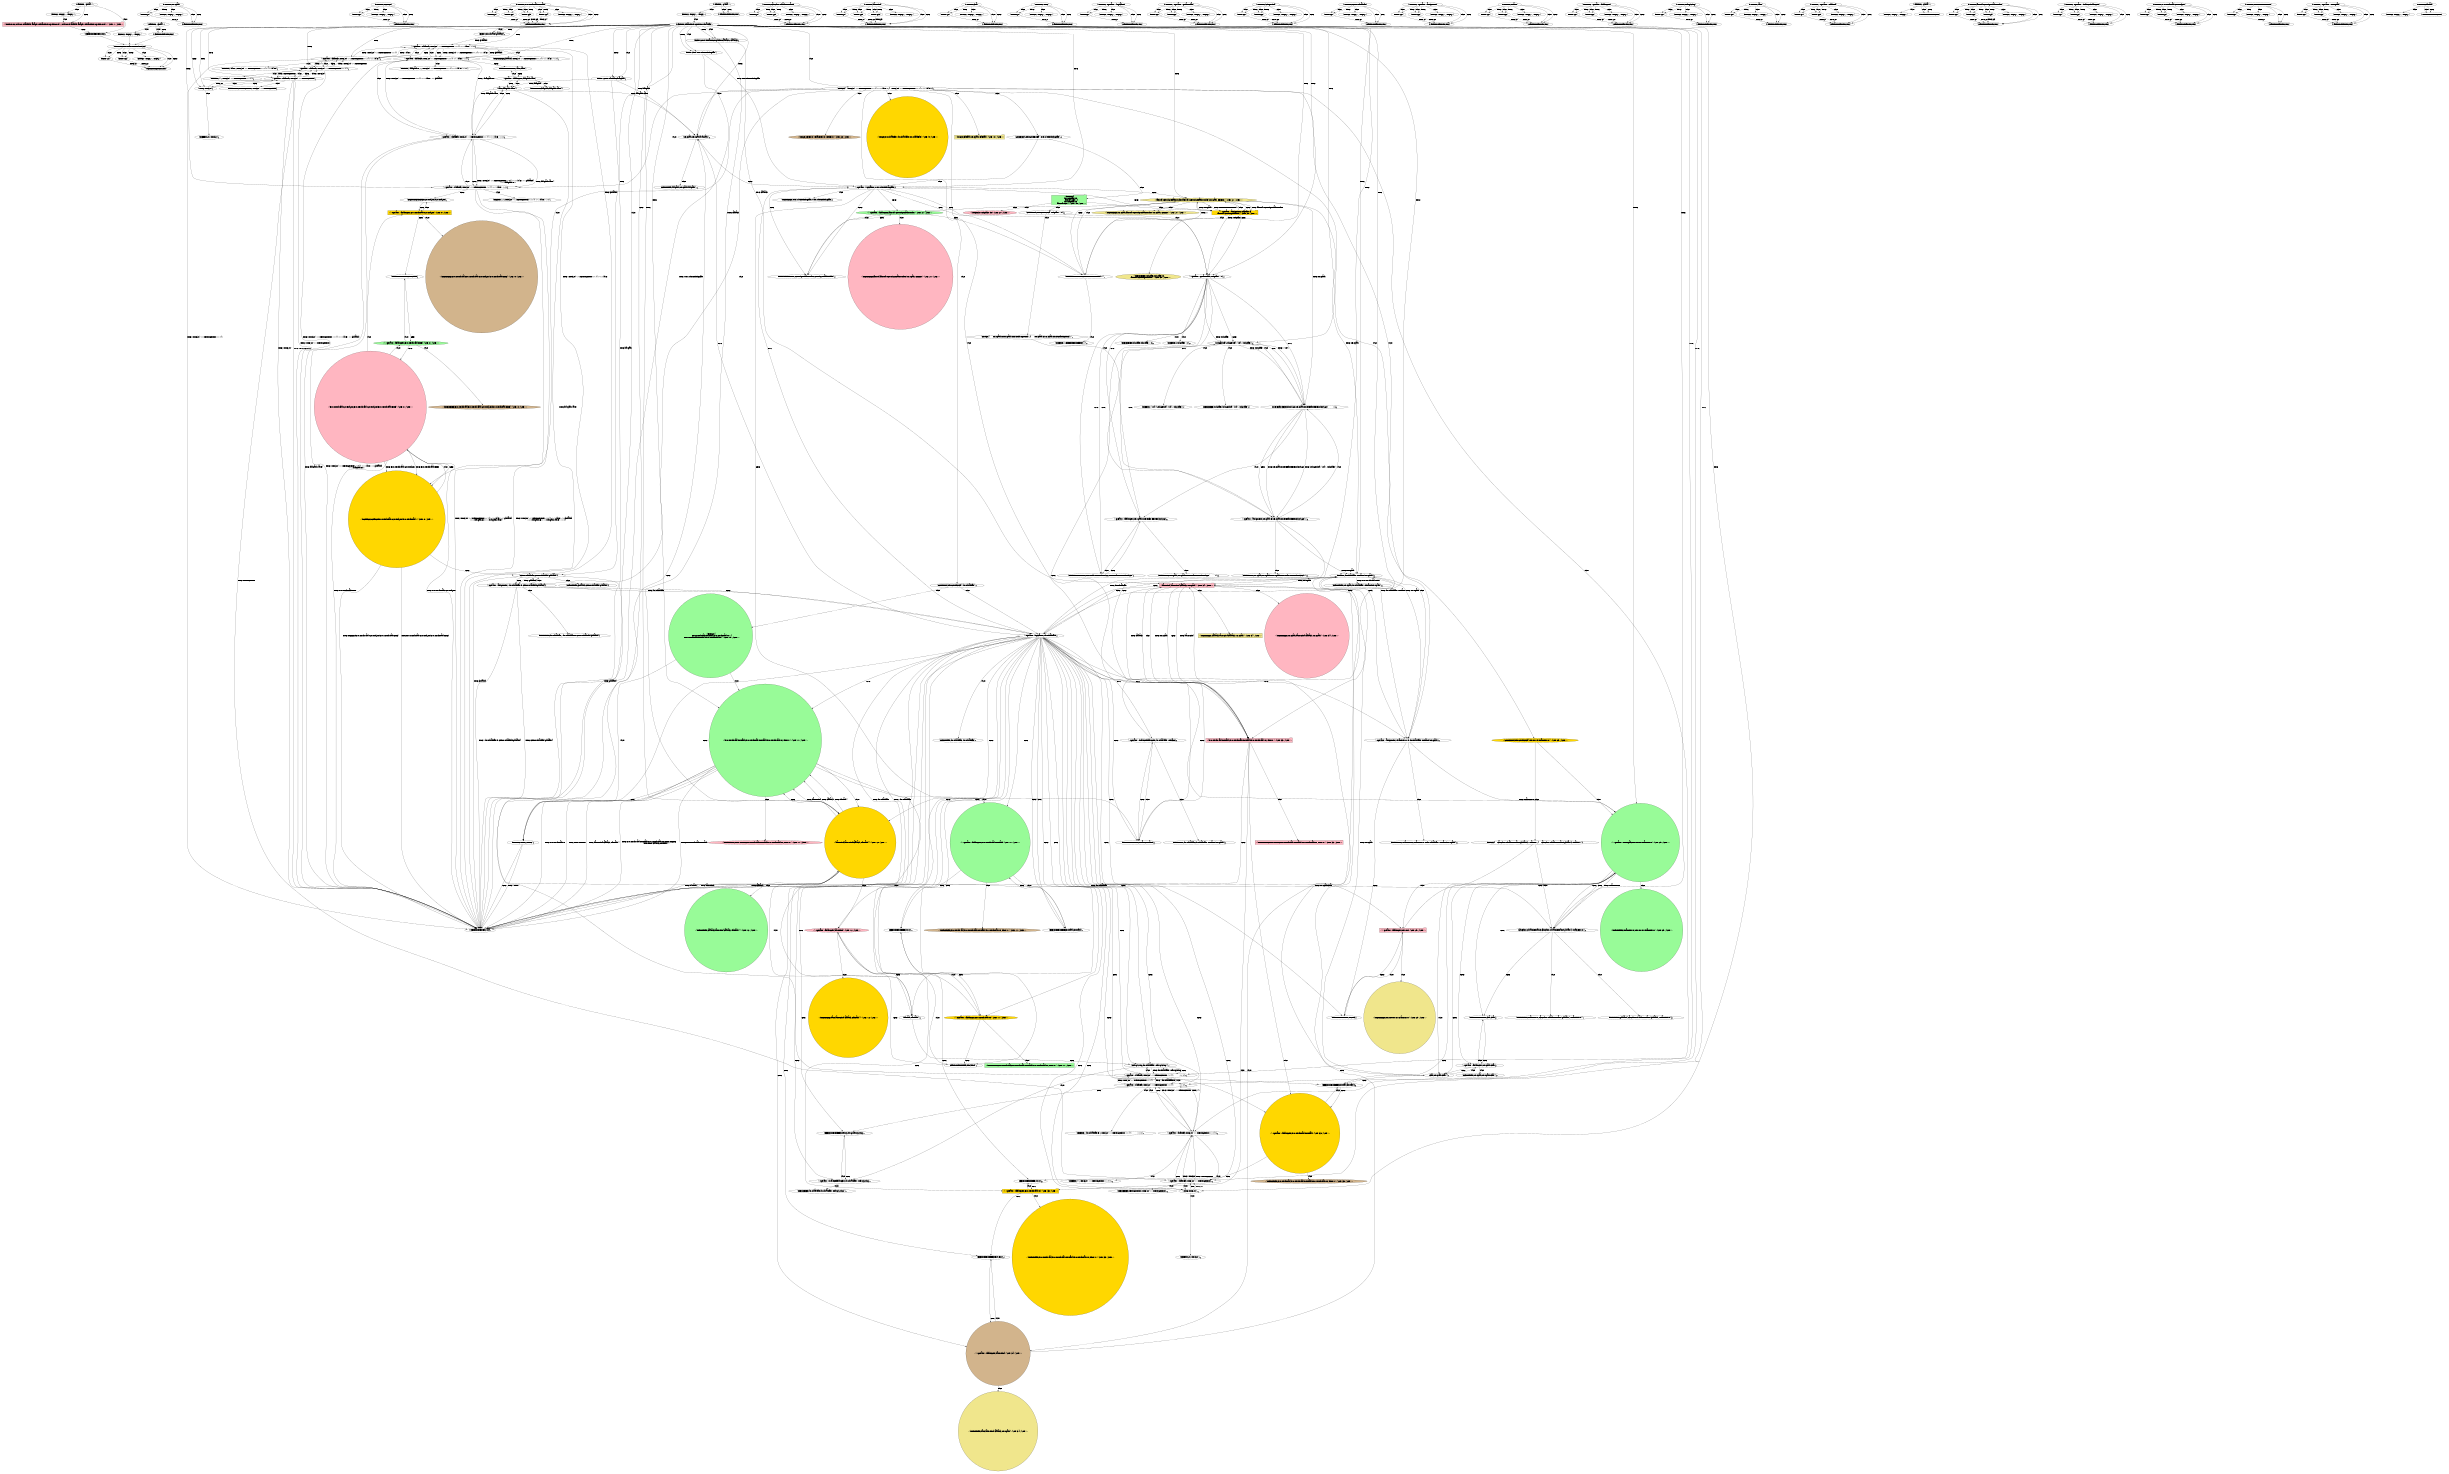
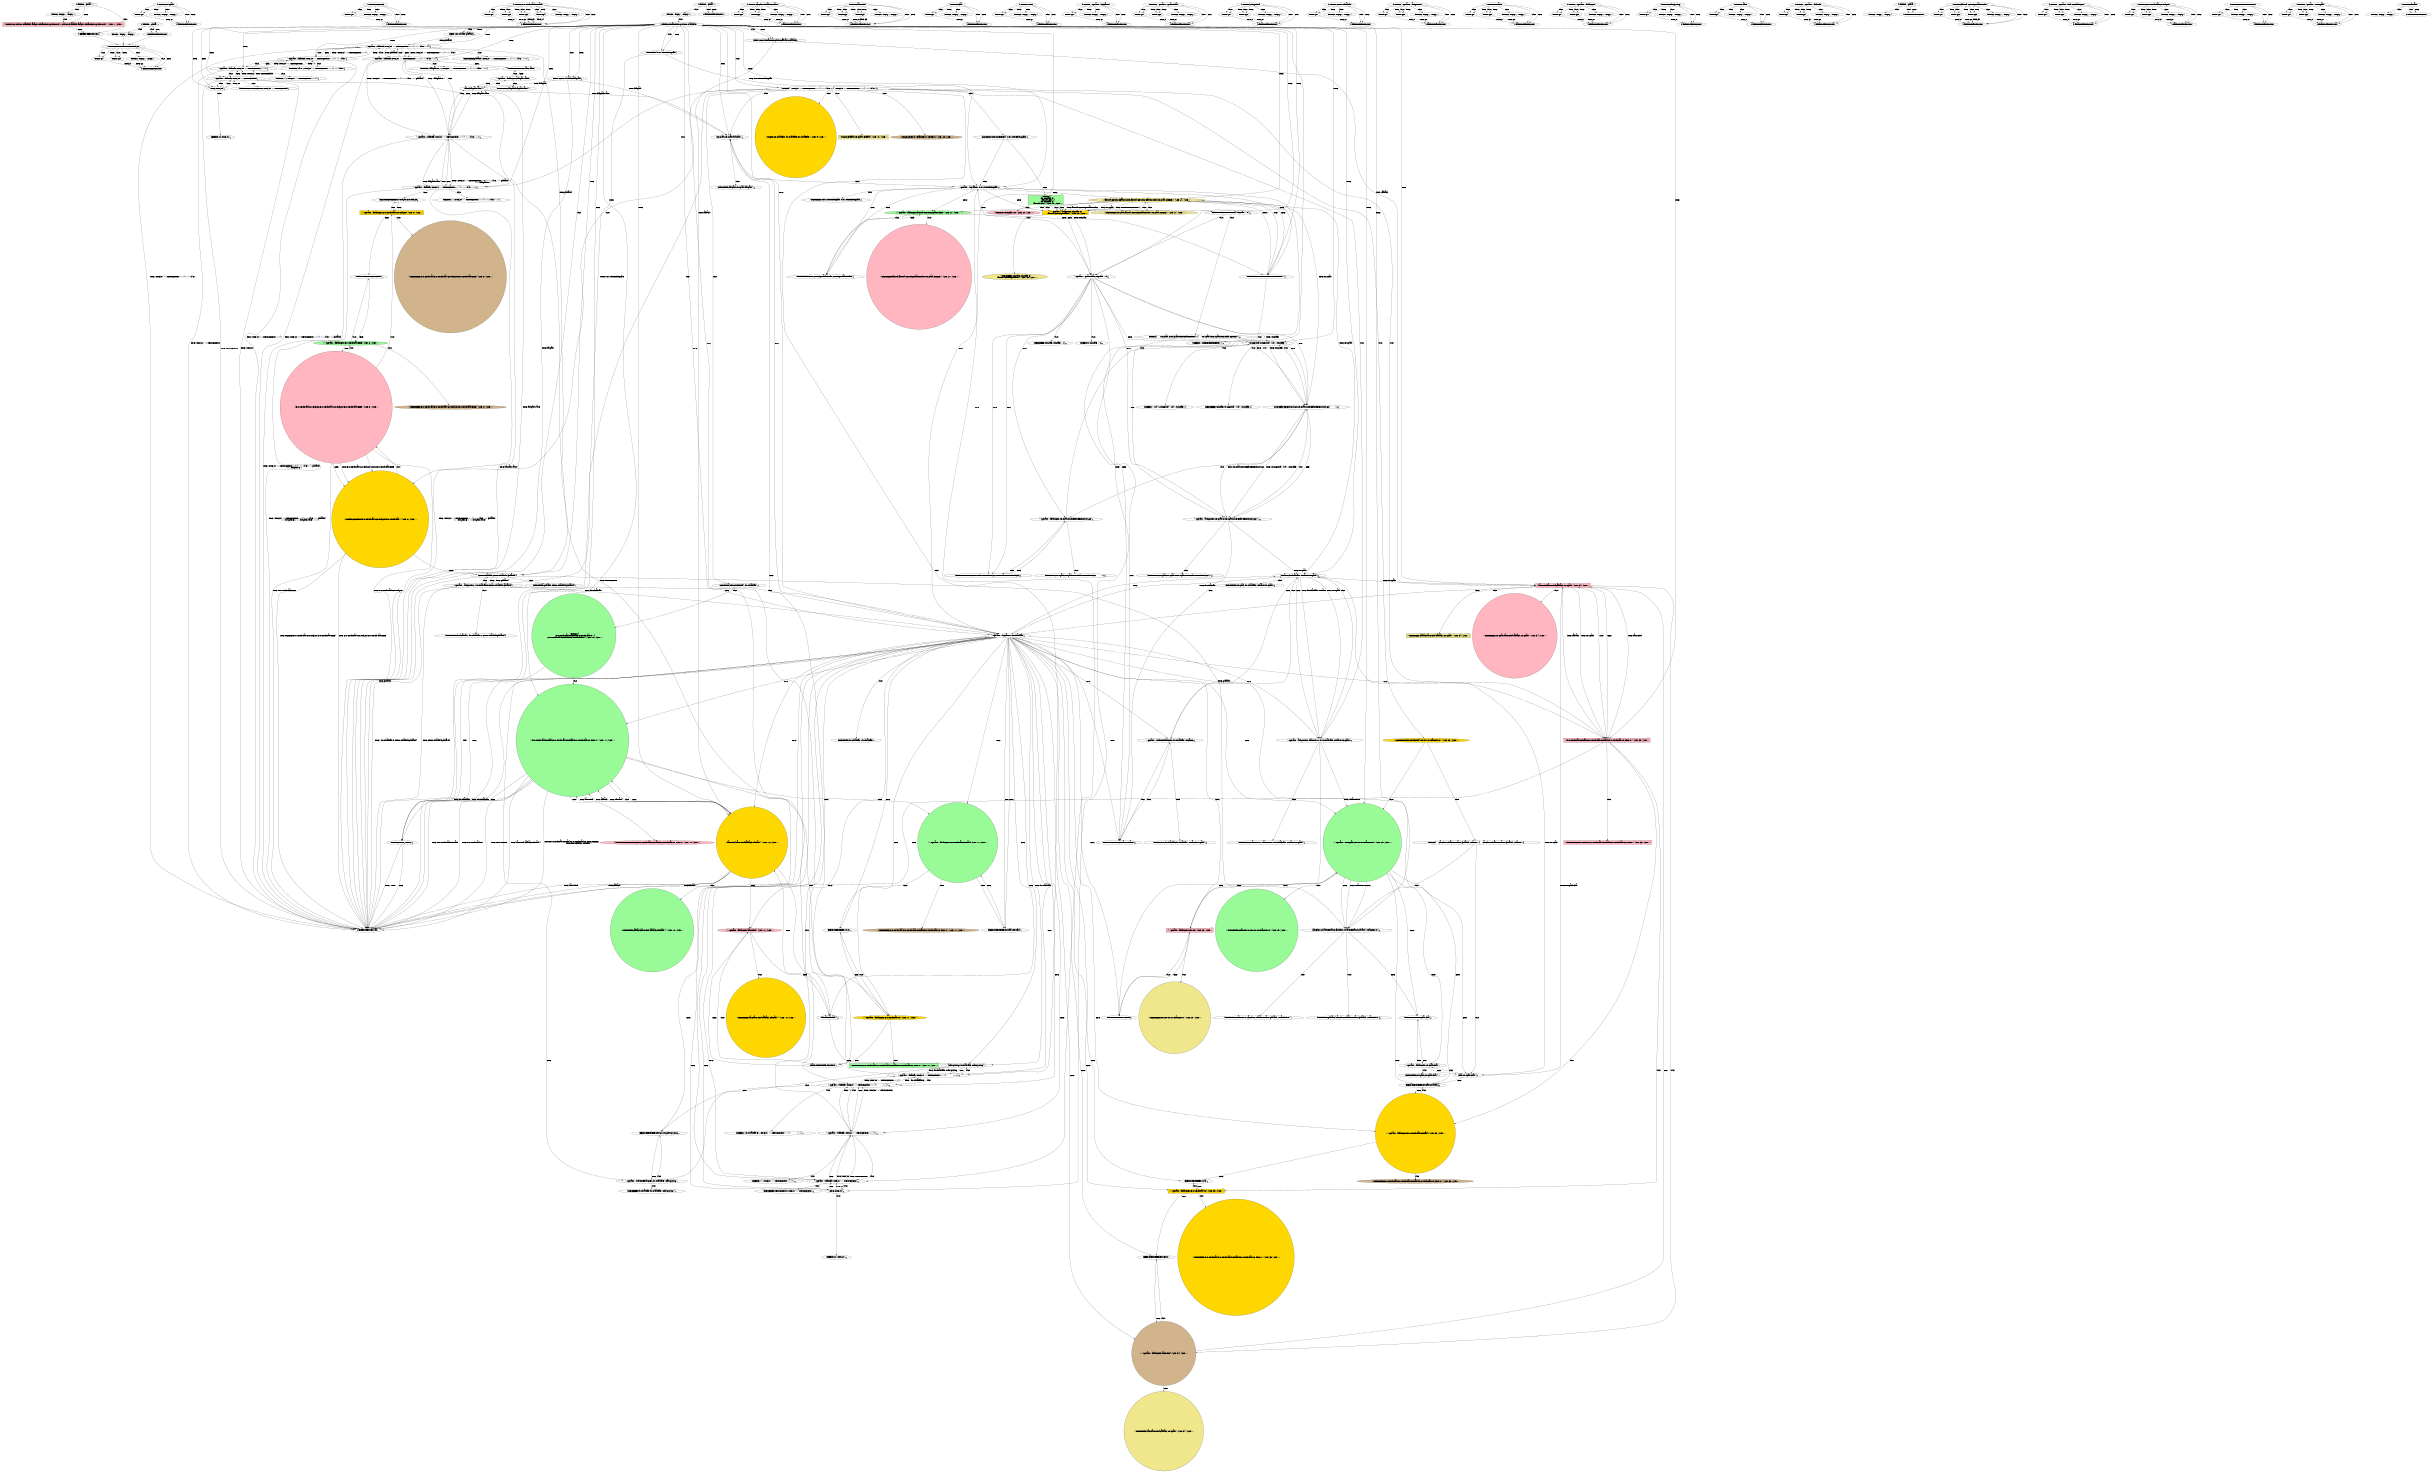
edge "(Rename,download_file->Rename(new_path))" -> "(IDENTIFIER,new_path,download_file->Rename(new_path))": label "DDG: BrowserThread::FILE" -> "AST: "
edge "(Rename,download_file->Rename(new_path))" -> "(<operator>.indirectFieldAccess,download_file->Rename)": added, label "AST:"
